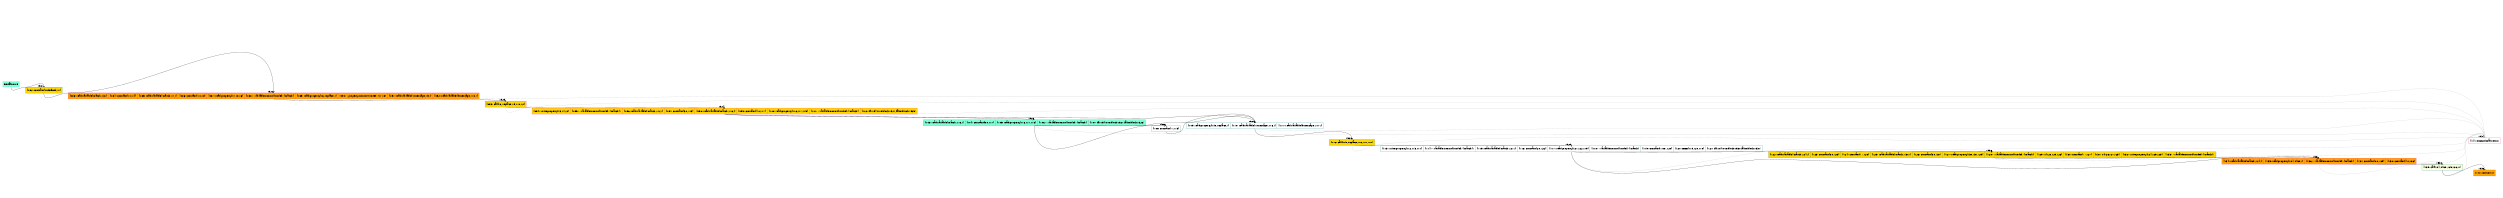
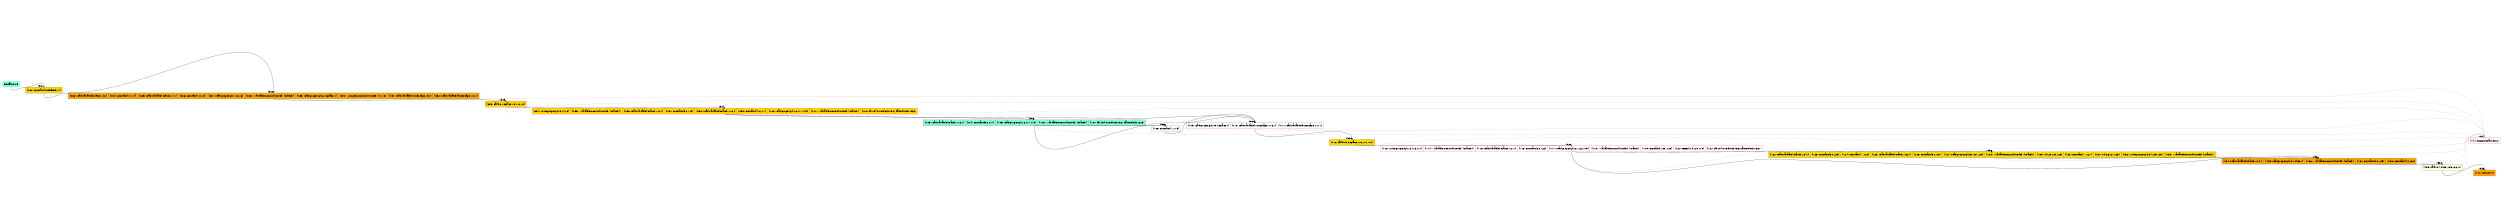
node "4083: read-variable['match',v3,-]": color deeppink -> teal
node "4109: read-property[v15,'replace',-]": color teal -> deeppink
node "4113: write-property[v12,v13,v11]": color teal -> deeppink
node "4134: read-variable['match',v24,-]": color deeppink -> teal
